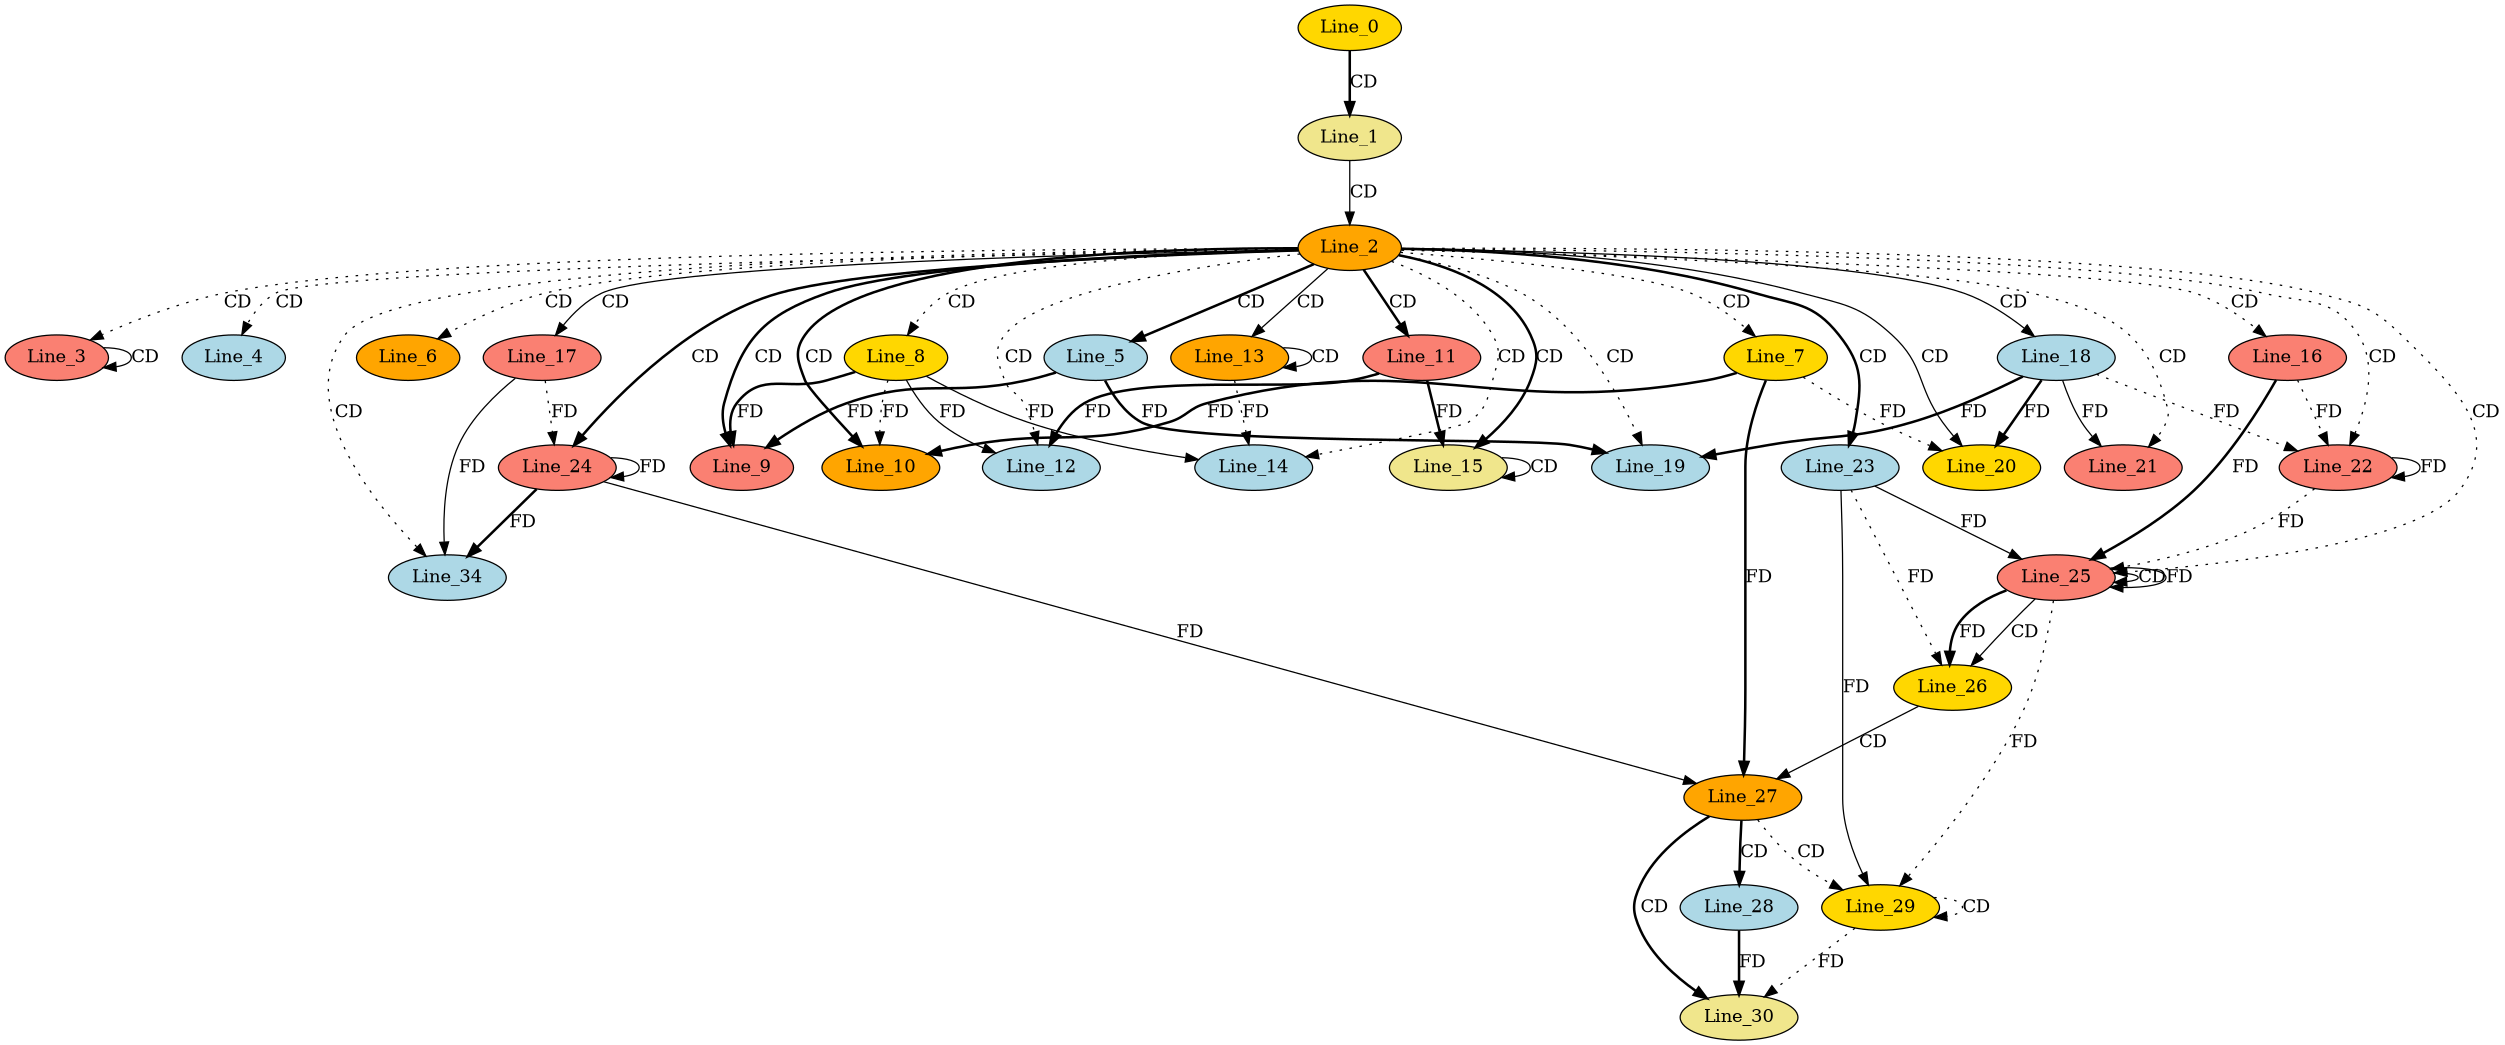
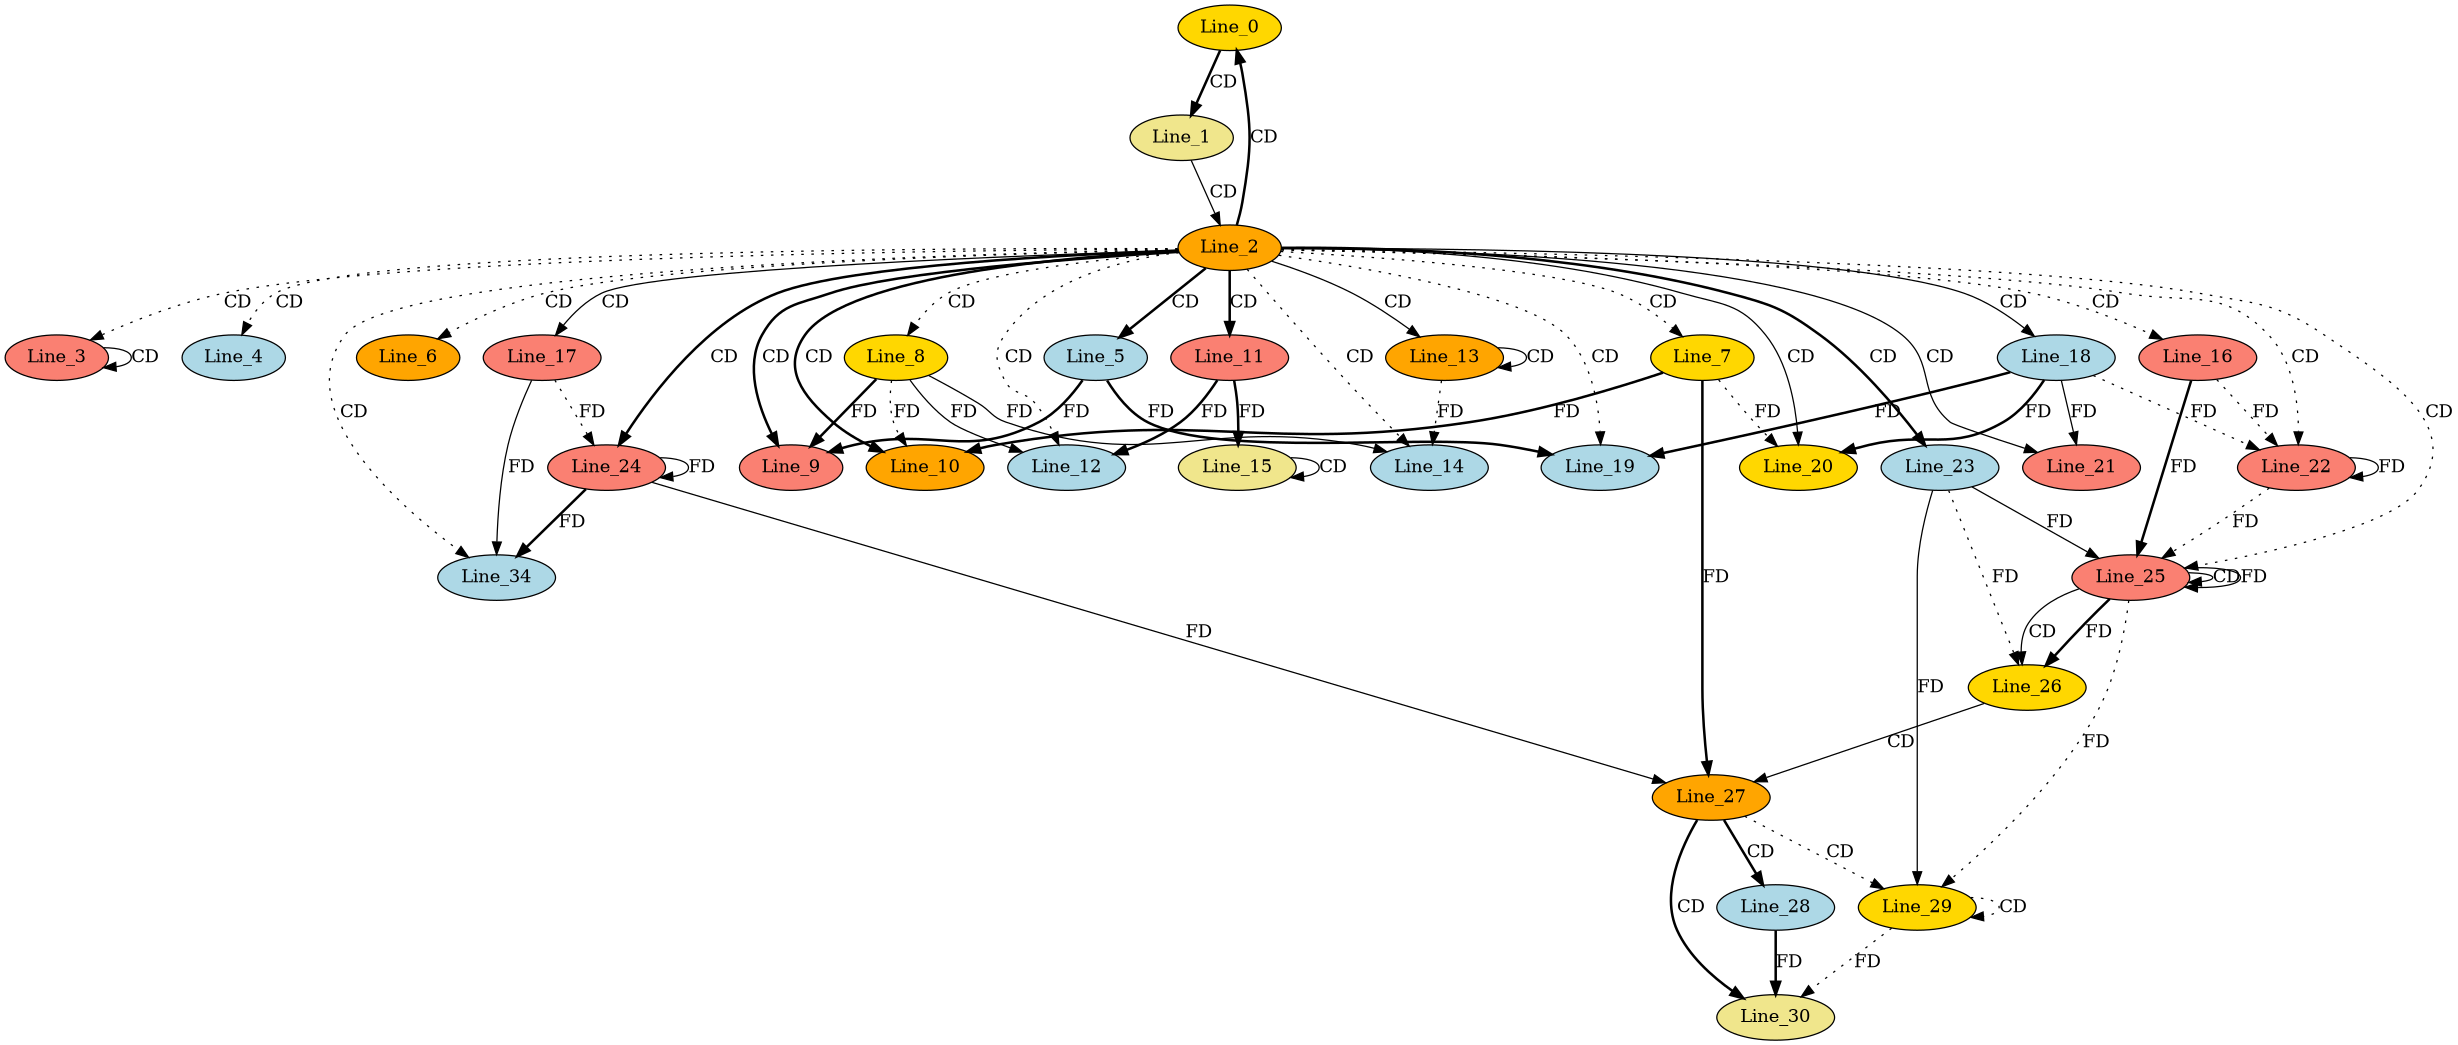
edge "Line_2" -> "Line_21": style dotted -> solid
edge "Line_2" -> "Line_15": now "Line_2" -> "Line_0"
